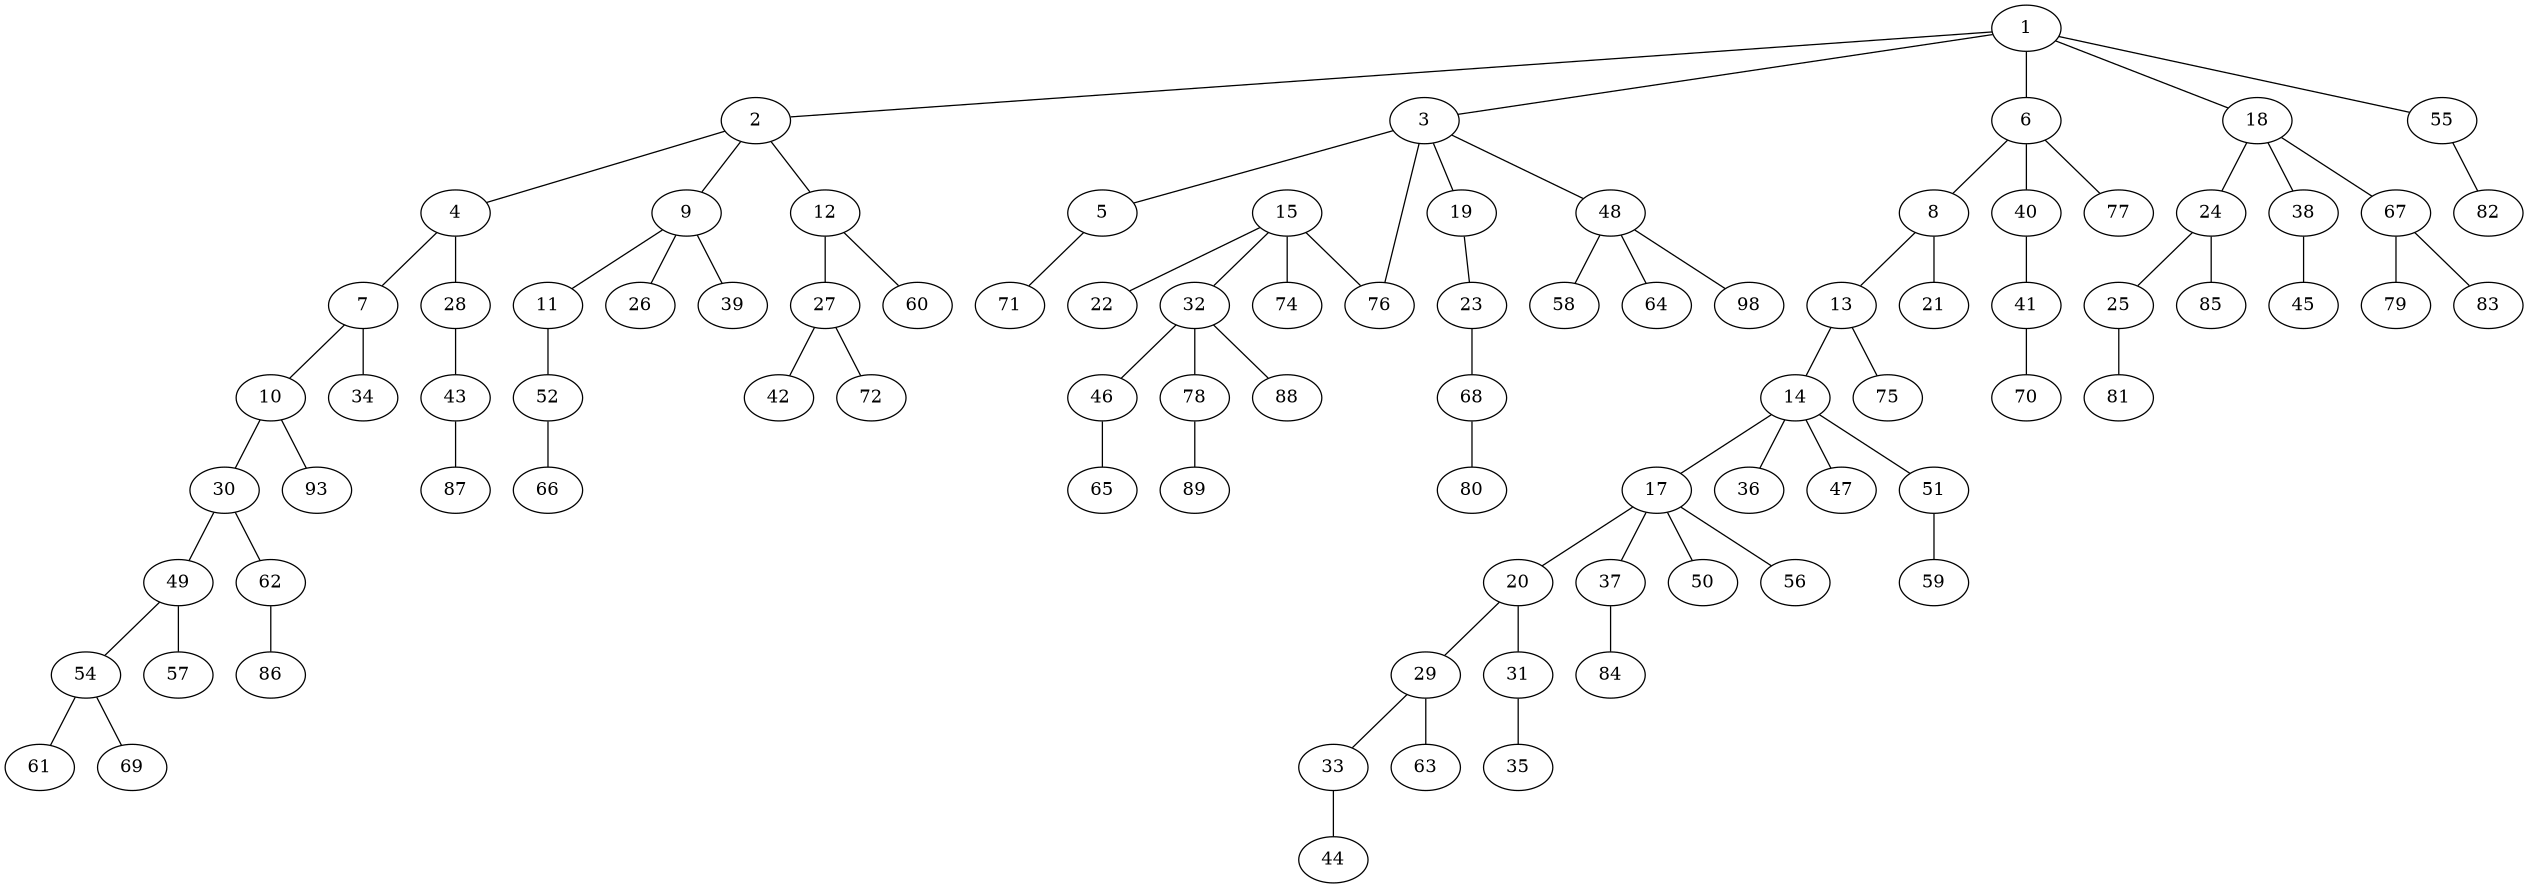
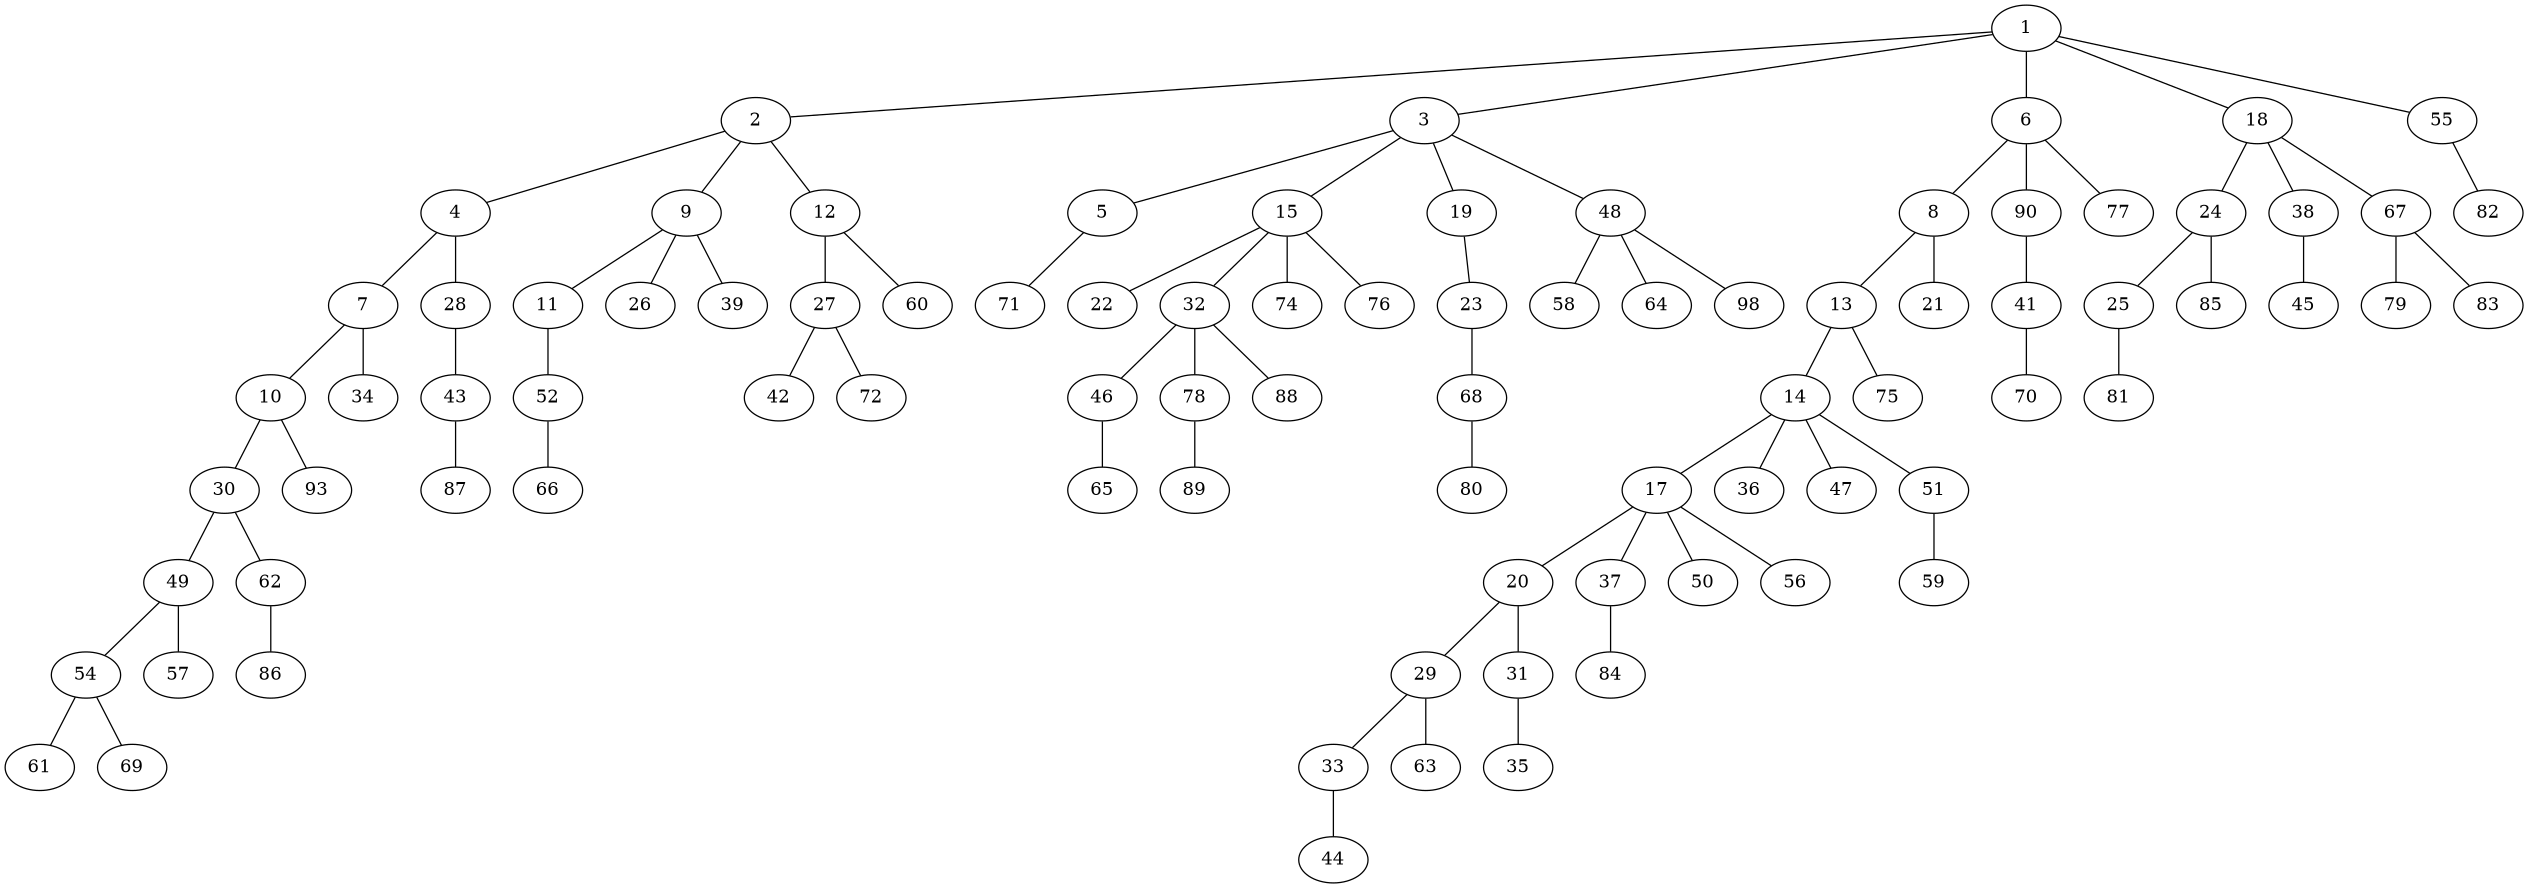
edge "3" -- "76": now "3" -- "15"
node "40": label "40" -> "90"
